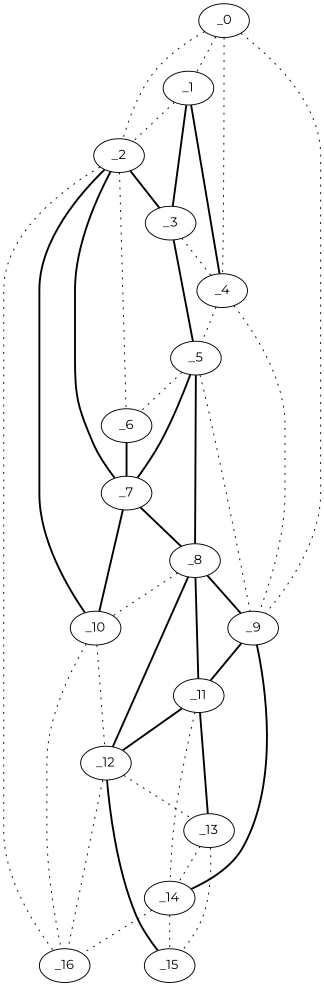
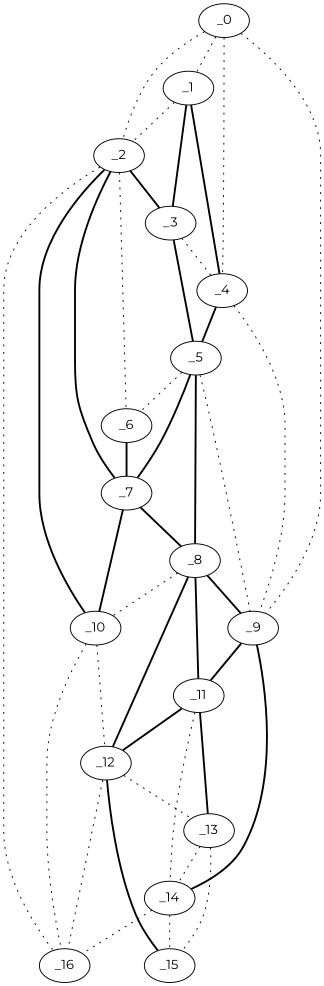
edge "_4" -- "_5": style dotted -> bold
